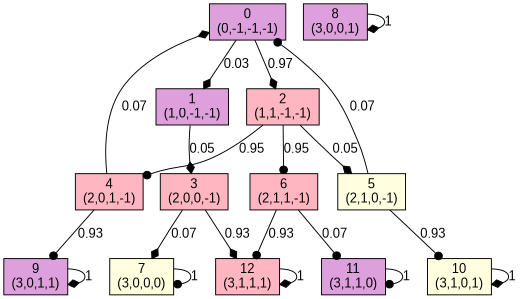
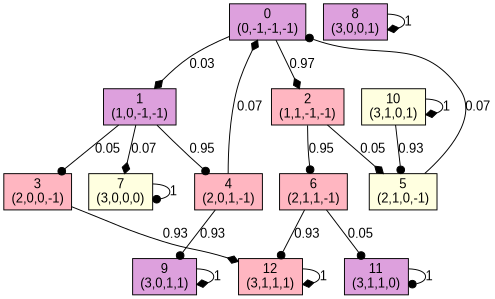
edge "1 (1,0,-1,-1)" -> "3 (2,0,0,-1)": arrowhead diamond -> dot
edge "2 (1,1,-1,-1)" -> "4 (2,0,1,-1)": now "1 (1,0,-1,-1)" -> "4 (2,0,1,-1)"
edge "3 (2,0,0,-1)" -> "7 (3,0,0,0)": now "1 (1,0,-1,-1)" -> "7 (3,0,0,0)"
edge "5 (2,1,0,-1)" -> "10 (3,1,0,1)": reversed
edge "6 (2,1,1,-1)" -> "11 (3,1,1,0)": label "0.07" -> "0.05"
